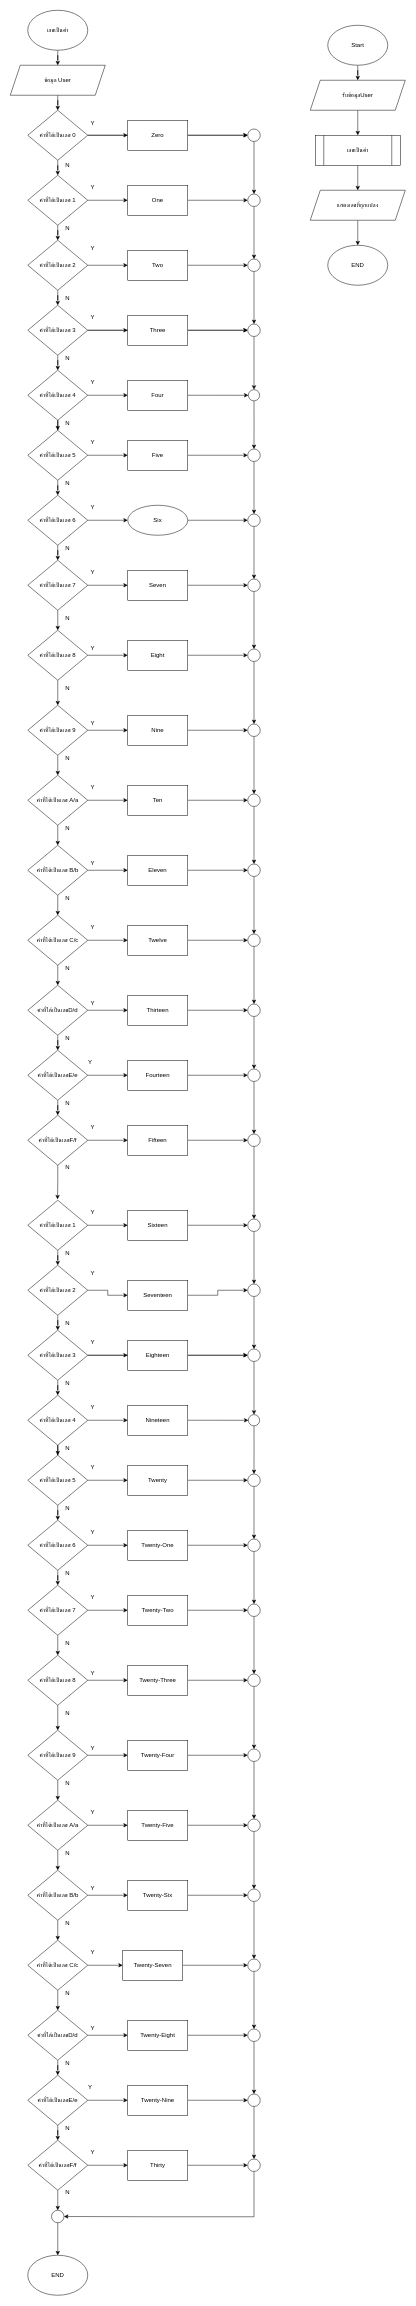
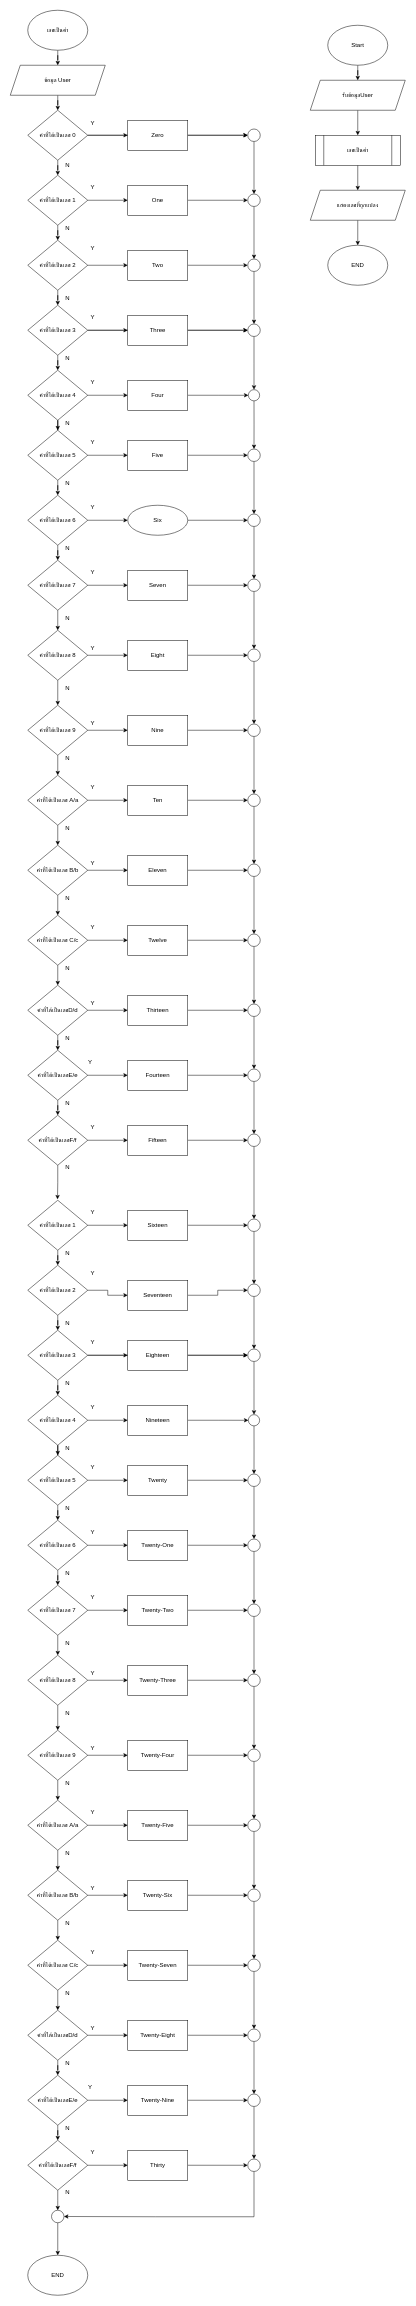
node "Twenty-Seven": moved (153, 1965) -> (158, 1965)
